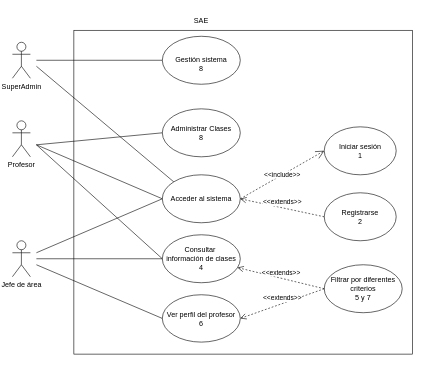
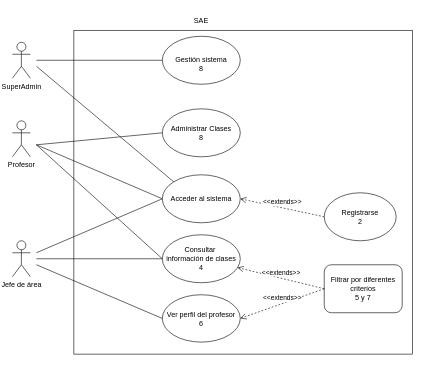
node "Iniciar sesión 1": removed
edge "Acceder al sistema" -> "Iniciar sesión 1": removed, label "<<include>>"
node "Filtrar por diferentes criterios 5 y 7": shape ellipse -> rounded rectangle
